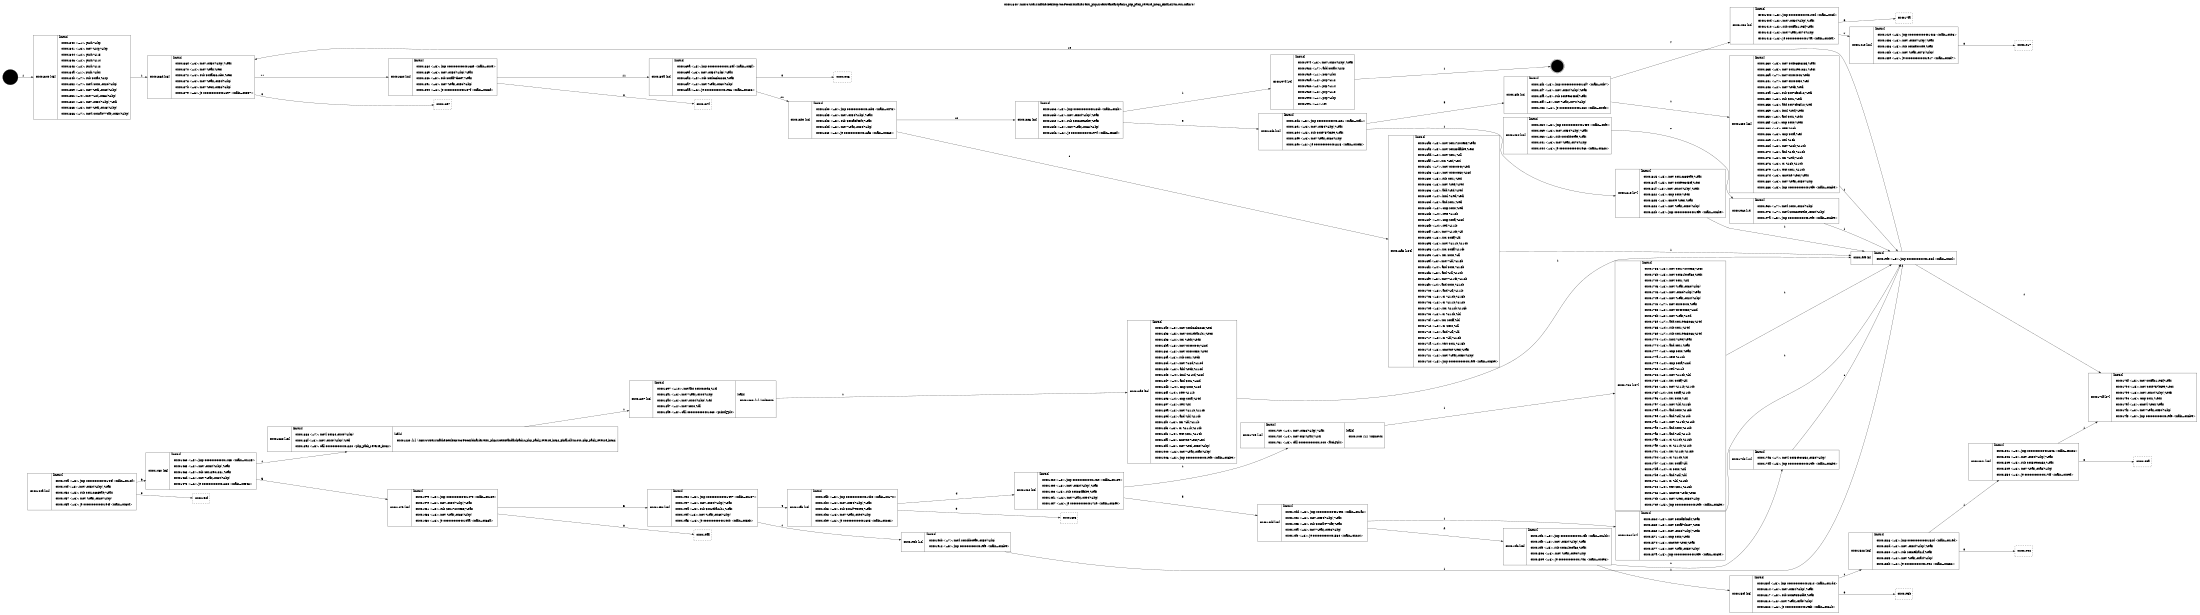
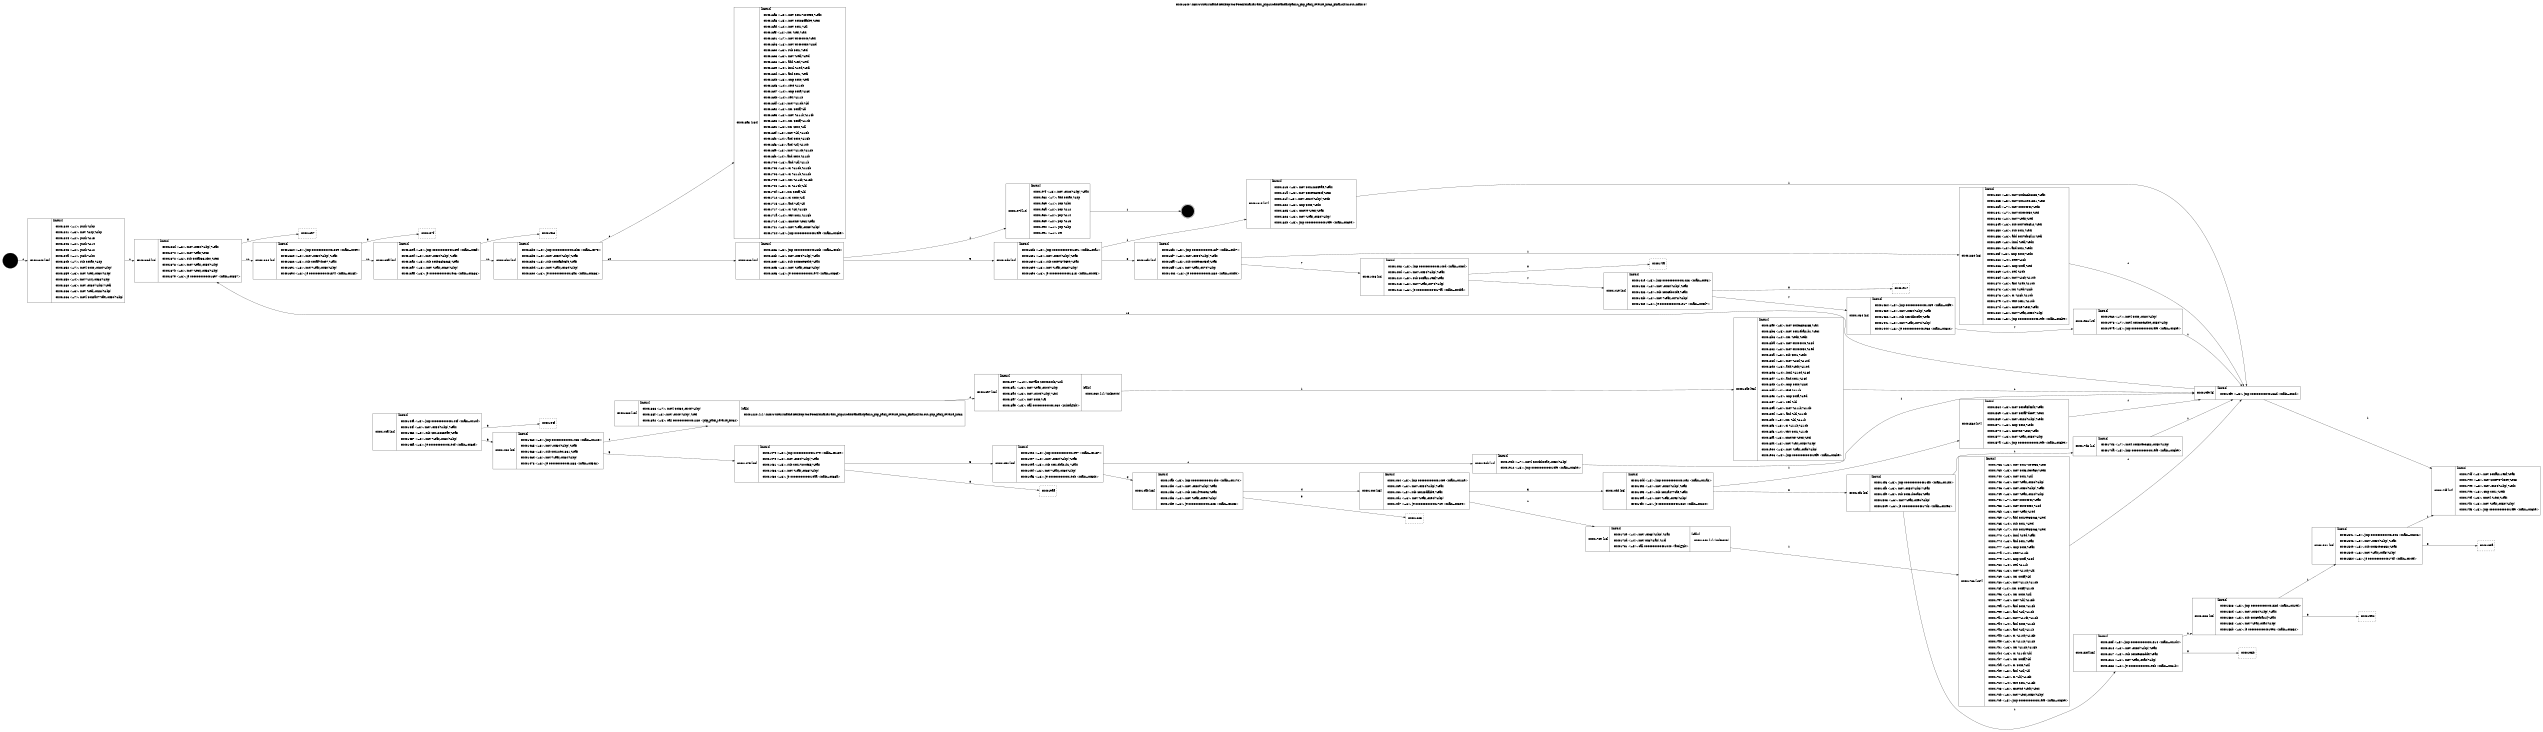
edge "0x4016a3 [134]" -> "0x4019f9 [5]": removed, label "1"
edge "0x40141e [22]" -> "0x401434 [22]": added, label "7"
